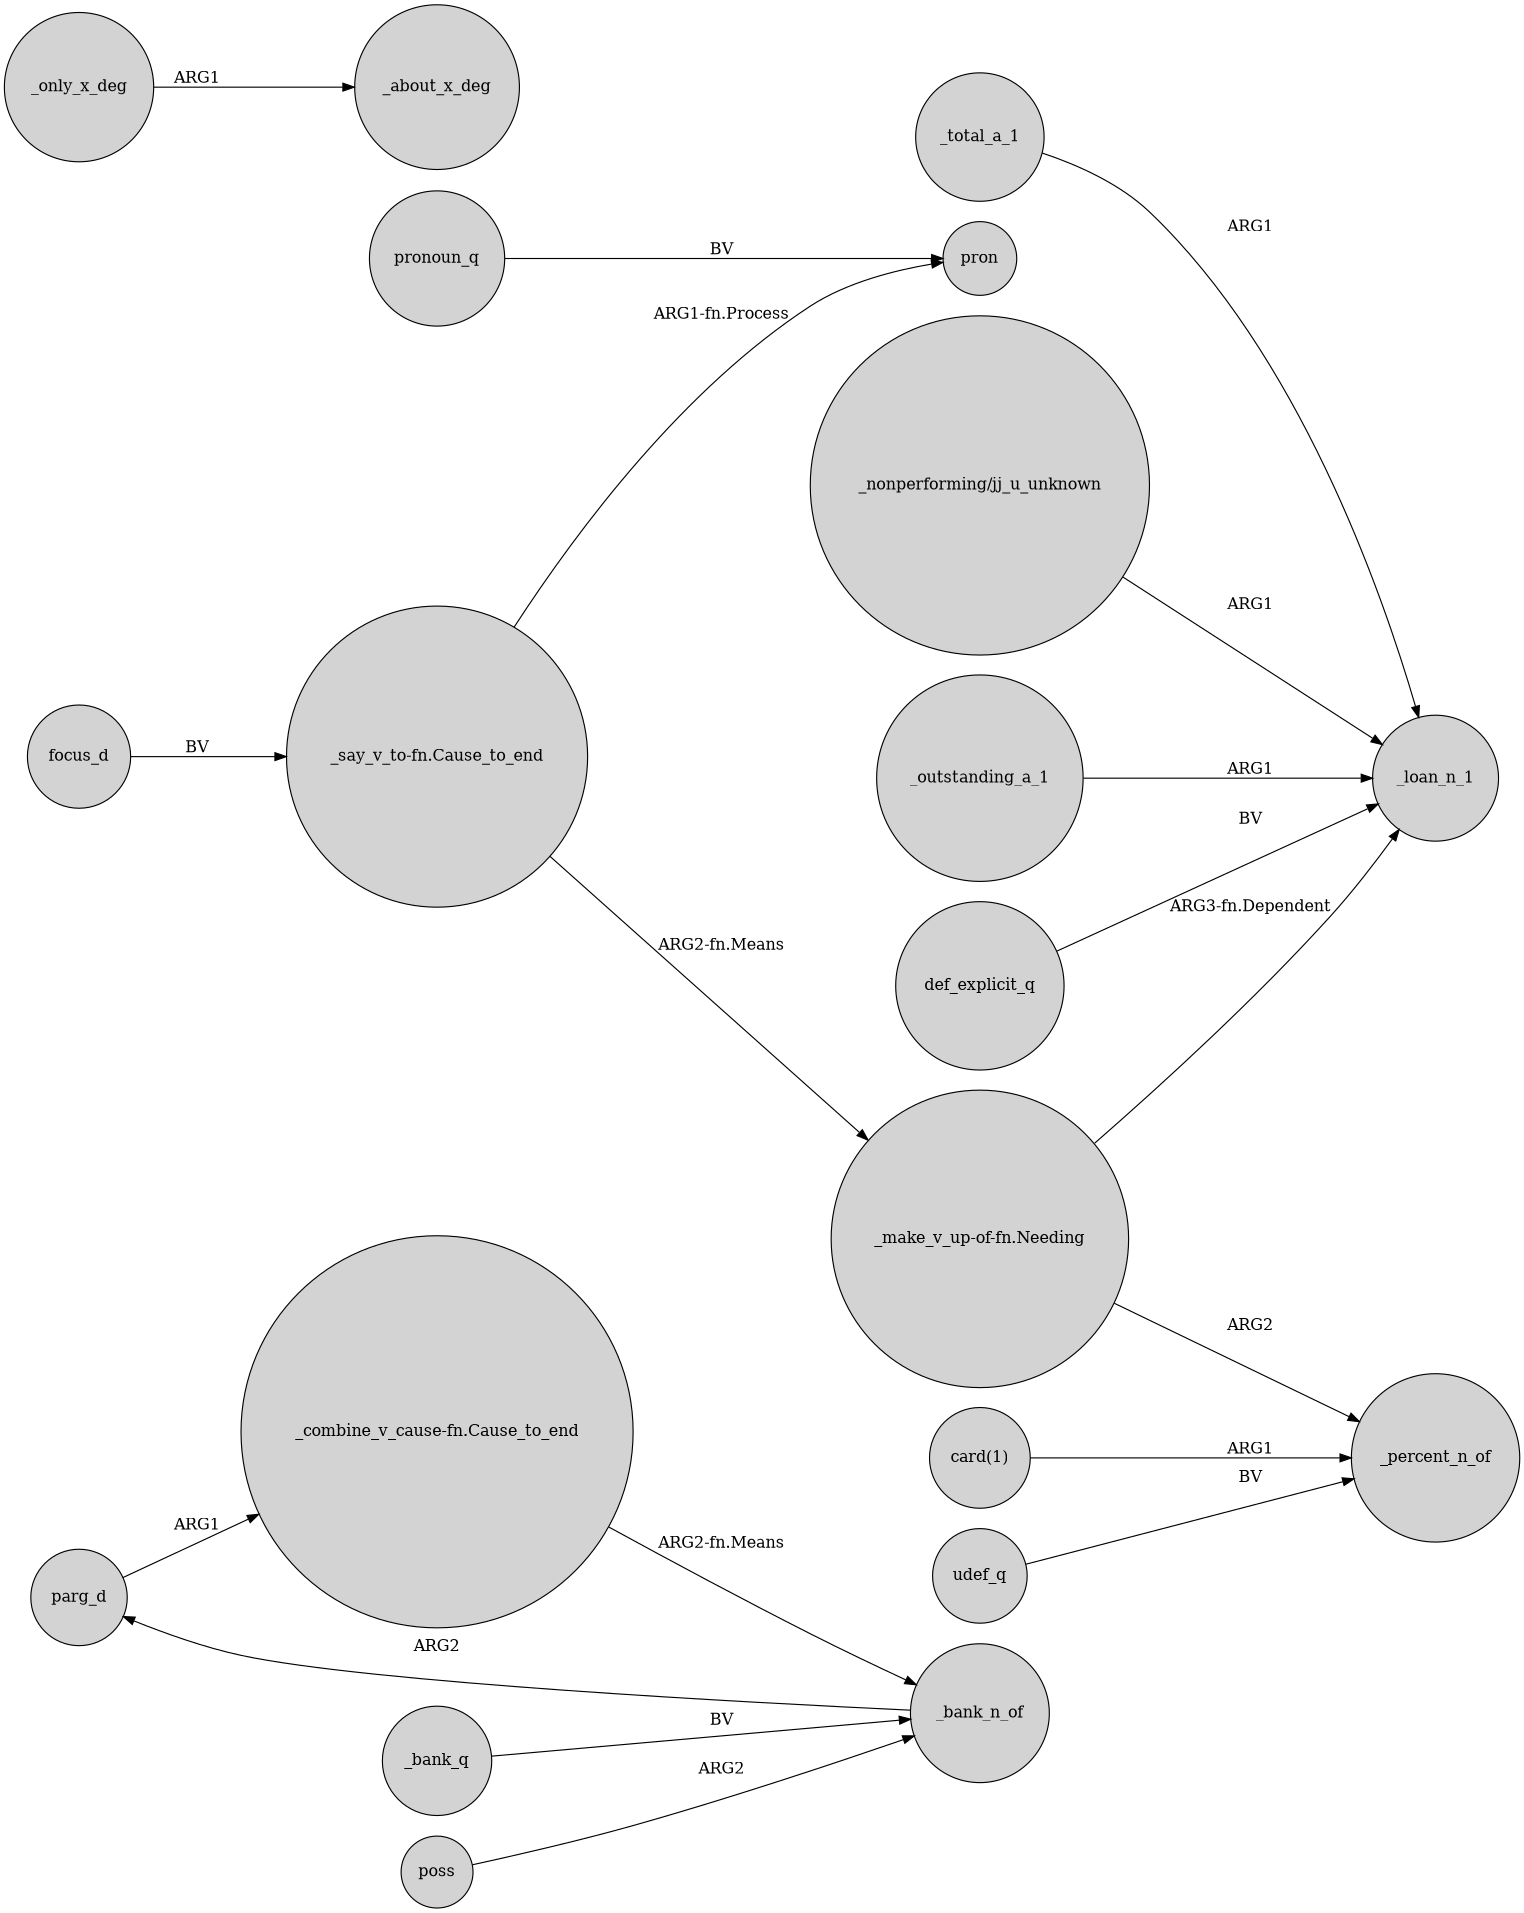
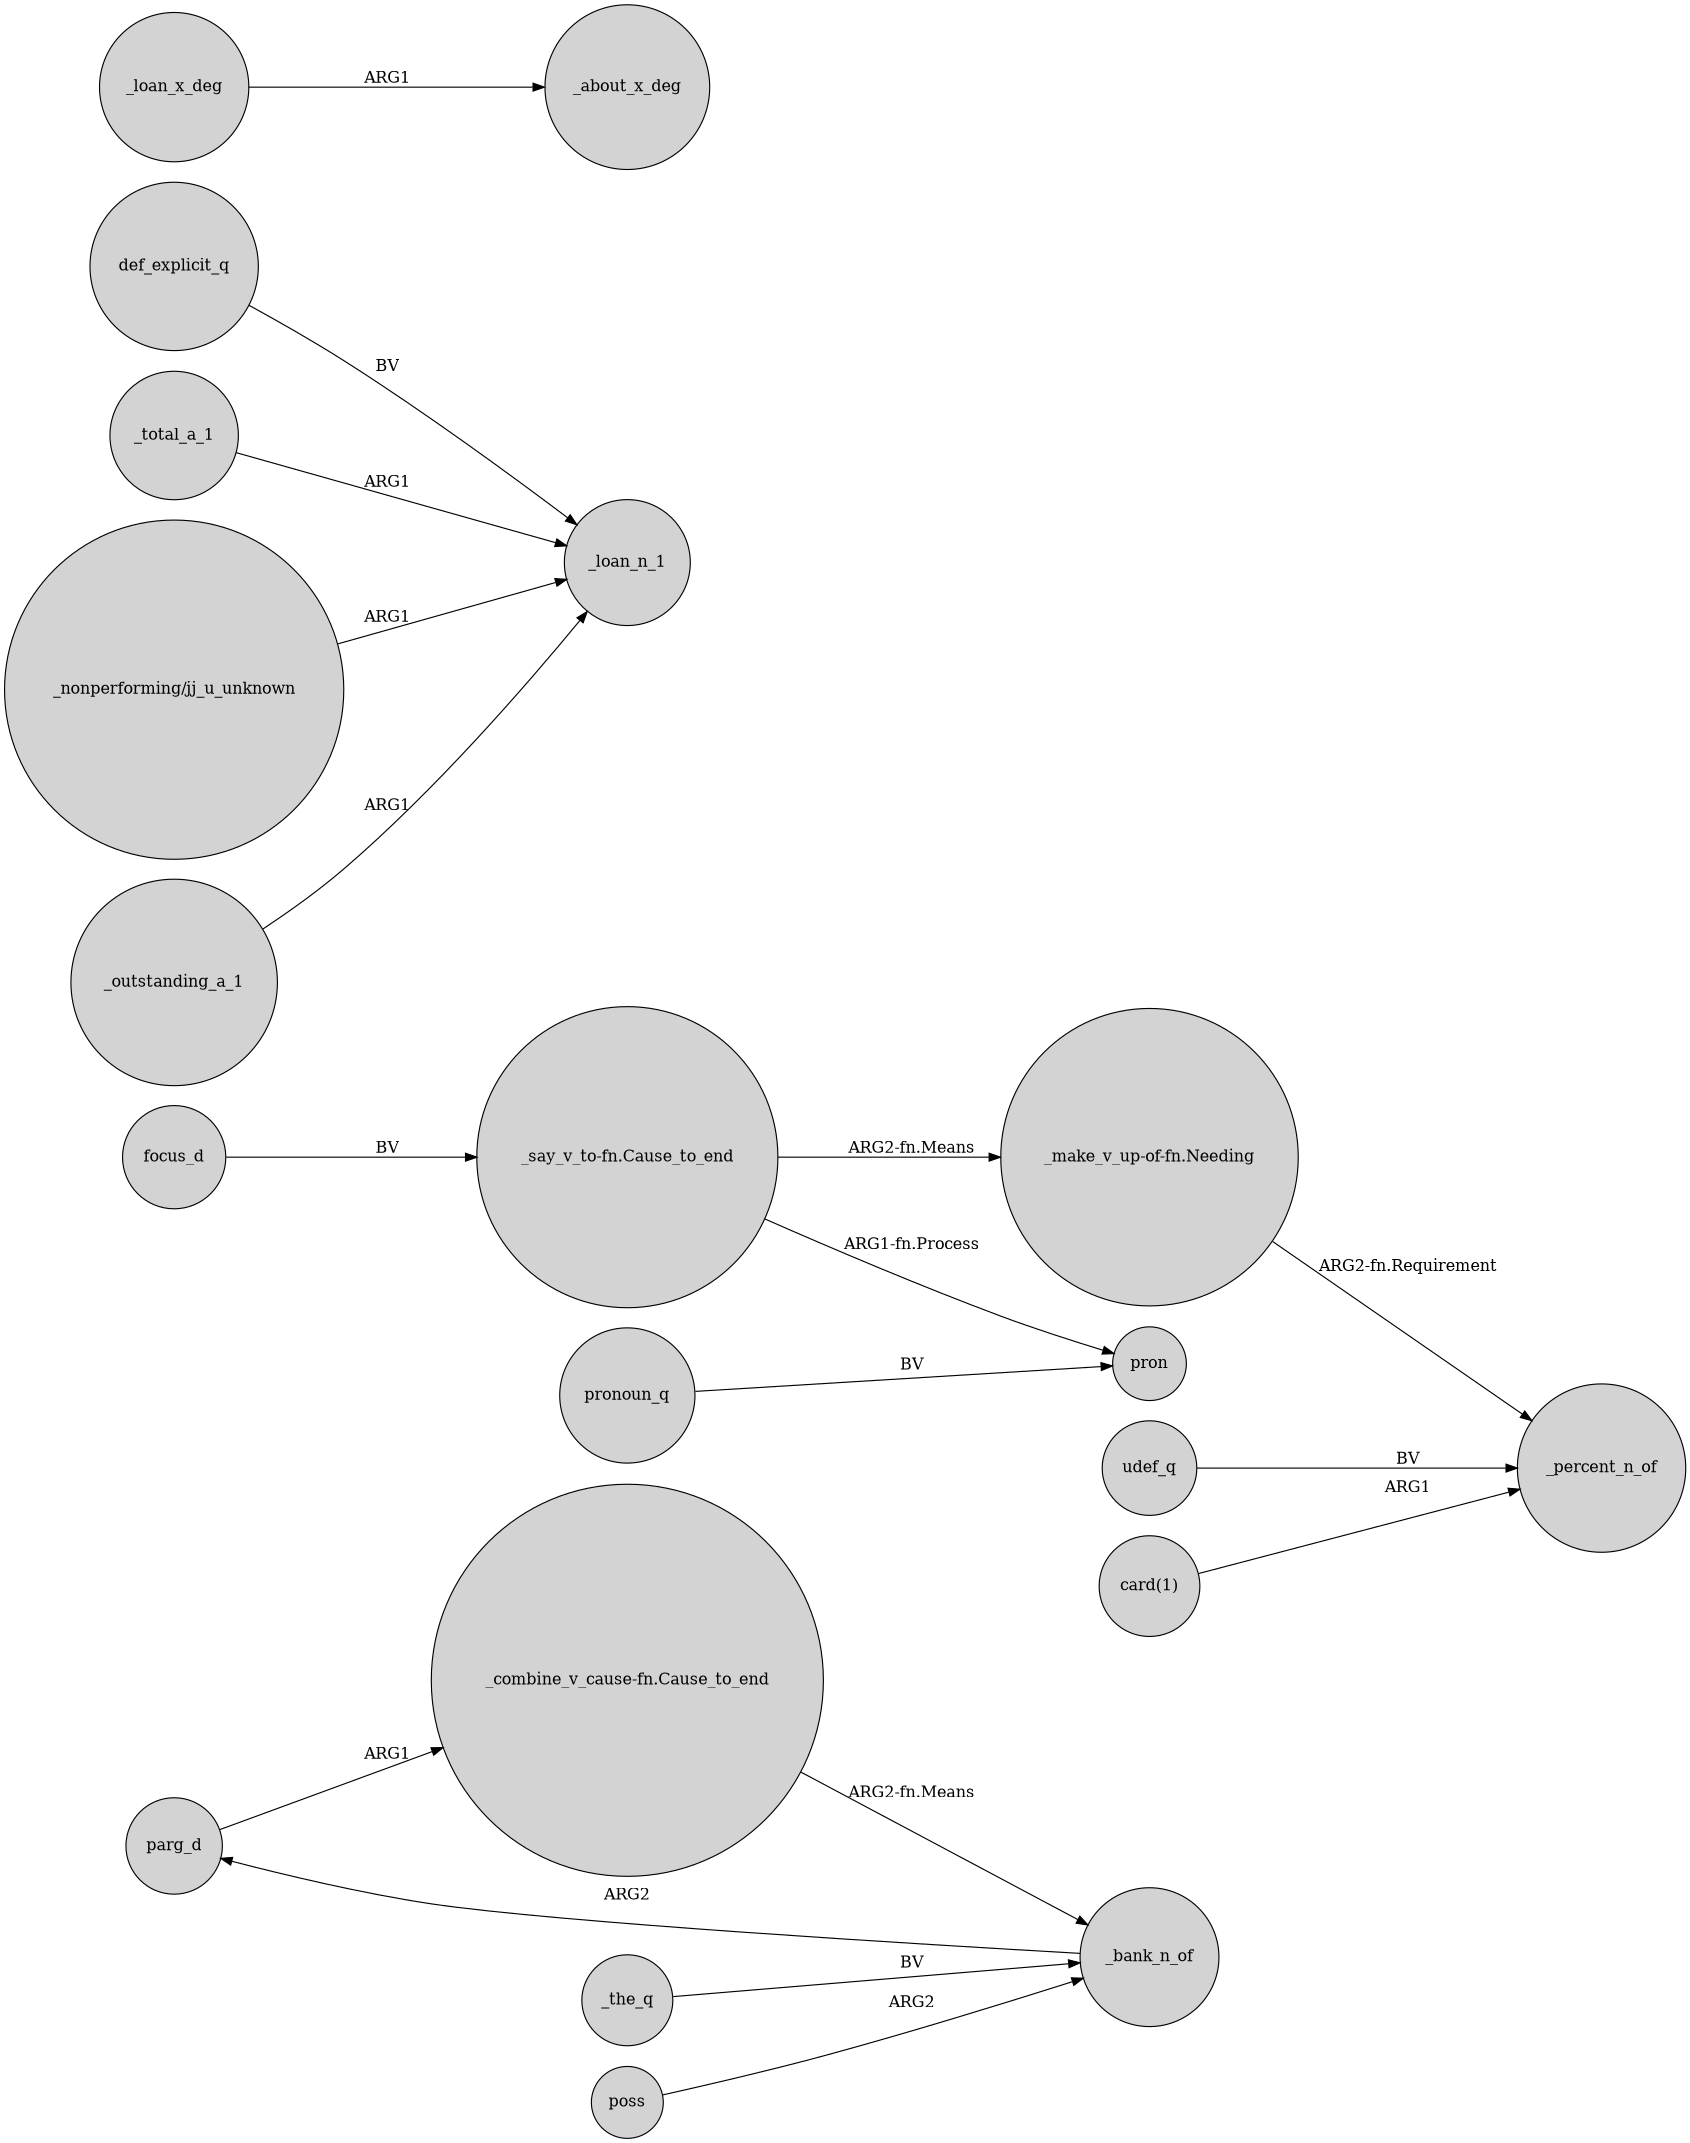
node "_only_x_deg": label "_only_x_deg" -> "_loan_x_deg"
edge "_make_v_up-of-fn.Needing" -> "_loan_n_1": removed, label "ARG3-fn.Dependent"
edge "_make_v_up-of-fn.Needing" -> "_percent_n_of": label "ARG2" -> "ARG2-fn.Requirement"
node "_bank_q": label "_bank_q" -> "_the_q"
